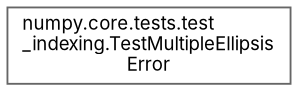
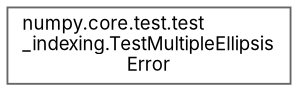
node "numpy.core.tests.test _indexing.TestMultipleEllipsis Error": label "numpy.core.tests.test _indexing.TestMultipleEllipsis Error" -> "numpy.core.test.test _indexing.TestMultipleEllipsis Error"
